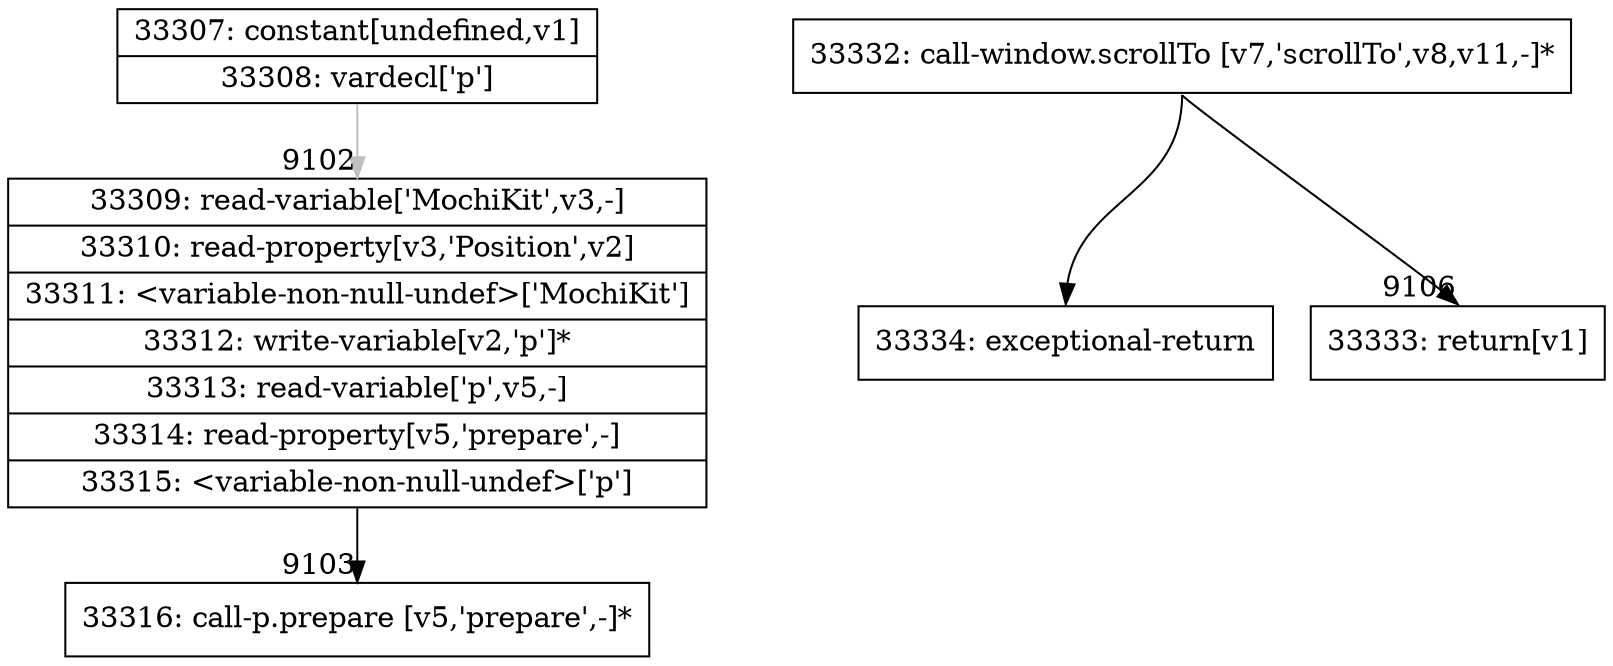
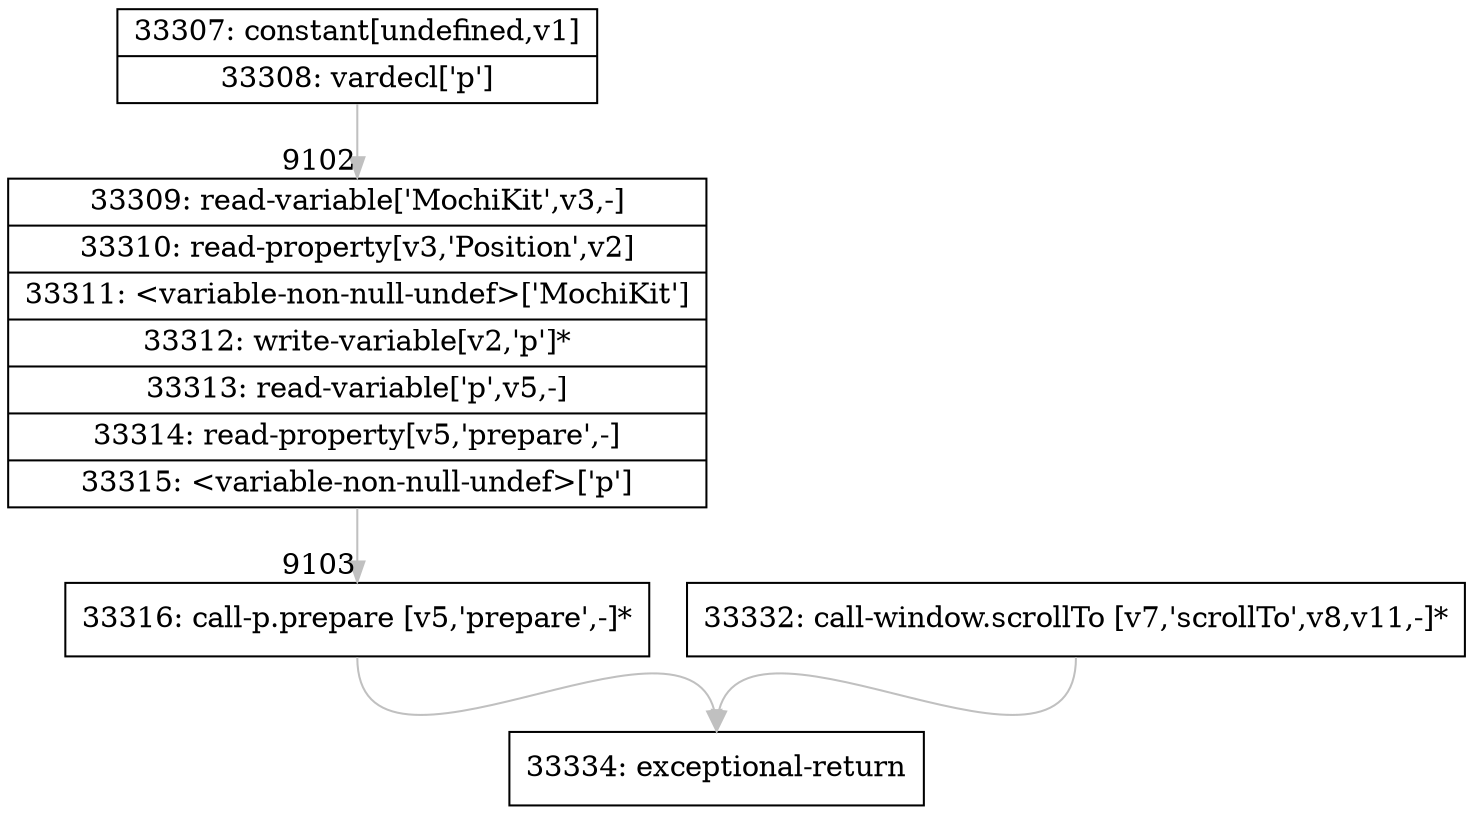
edge "33332: call-window.scrollTo [v7,'scrollTo',v8,v11,-]*" -> "33334: exceptional-return": color black -> gray
node "33333: return[v1]": removed
edge "33309: read-variable['MochiKit',v3,-]" -> "33316: call-p.prepare [v5,'prepare',-]*": color black -> gray
edge "33316: call-p.prepare [v5,'prepare',-]*" -> "33334: exceptional-return": added
